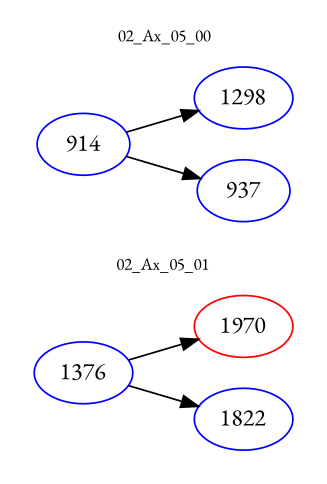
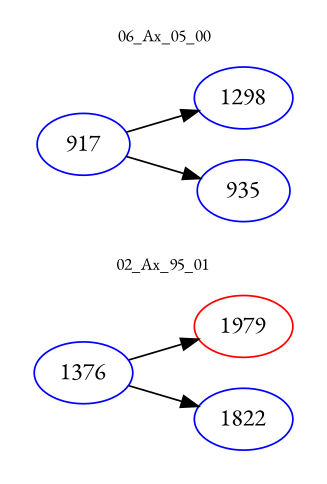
cluster "02_Ax_05_00": label "02_Ax_05_00" -> "06_Ax_05_00"
node "914": label "914" -> "917"
node "937": label "937" -> "935"
cluster "02_Ax_05_01": label "02_Ax_05_01" -> "02_Ax_95_01"
node "1970": label "1970" -> "1979"
